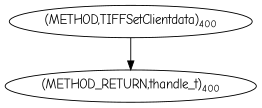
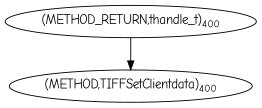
edge "(METHOD,TIFFSetClientdata)" -> "(METHOD_RETURN,thandle_t)": reversed
